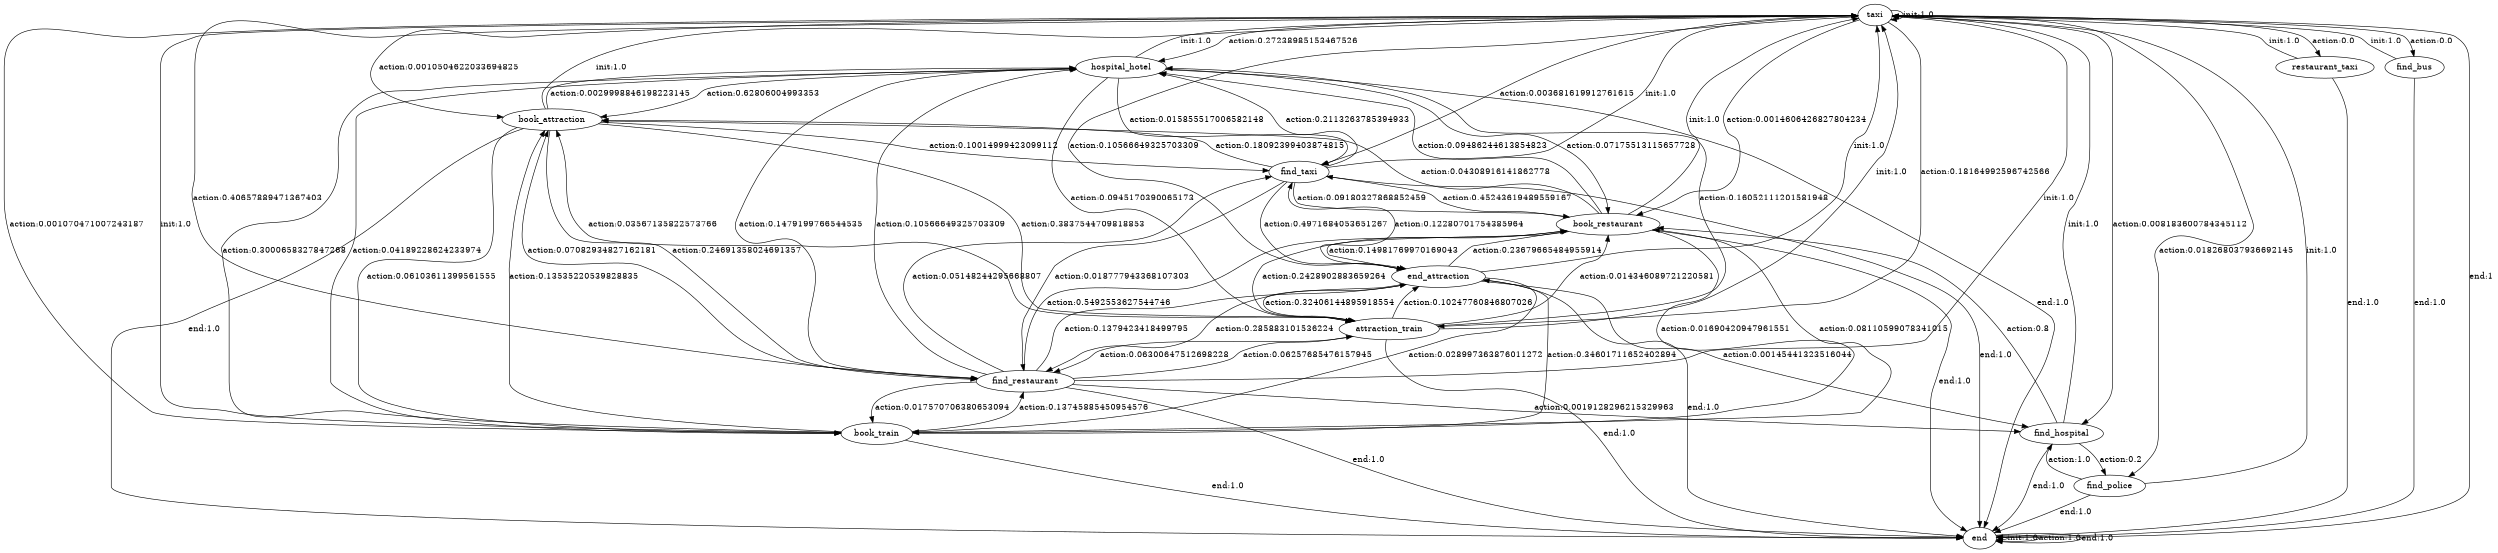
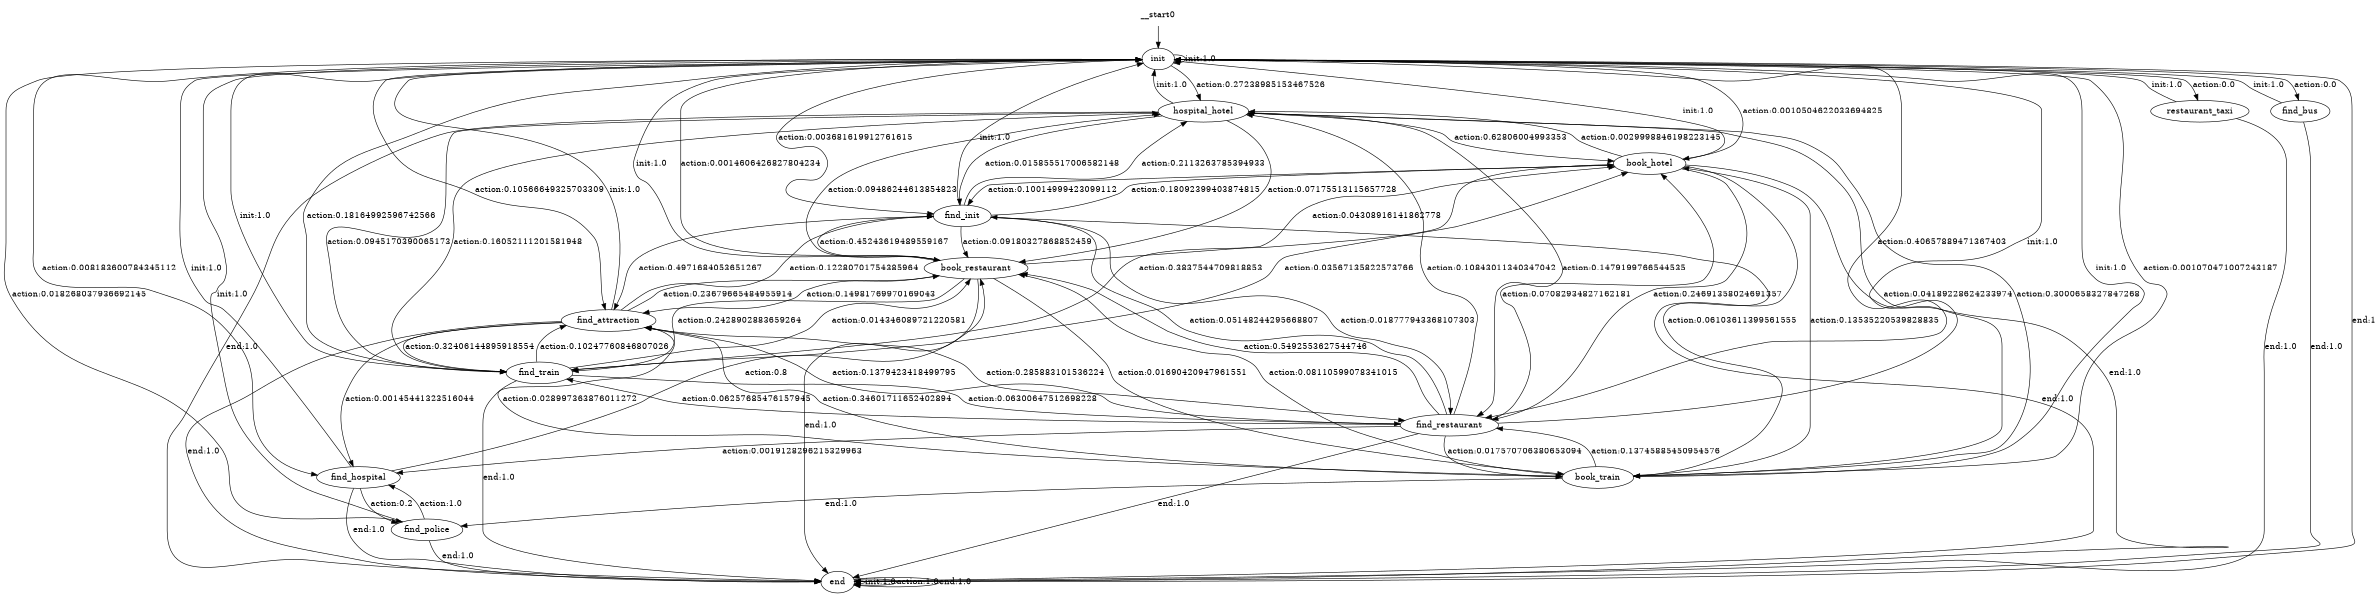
node "__start0": added
node "taxi": label "taxi" -> "init"
node "book_attraction": label "book_attraction" -> "book_hotel"
node "find_taxi": label "find_taxi" -> "find_init"
edge "find_restaurant" -> "hospital_hotel": label "action:0.10566649325703309" -> "action:0.10843011340347042"
node "end_attraction": label "end_attraction" -> "find_attraction"
node "attraction_train": label "attraction_train" -> "find_train"
edge "book_train" -> "end": now "book_train" -> "find_police"
